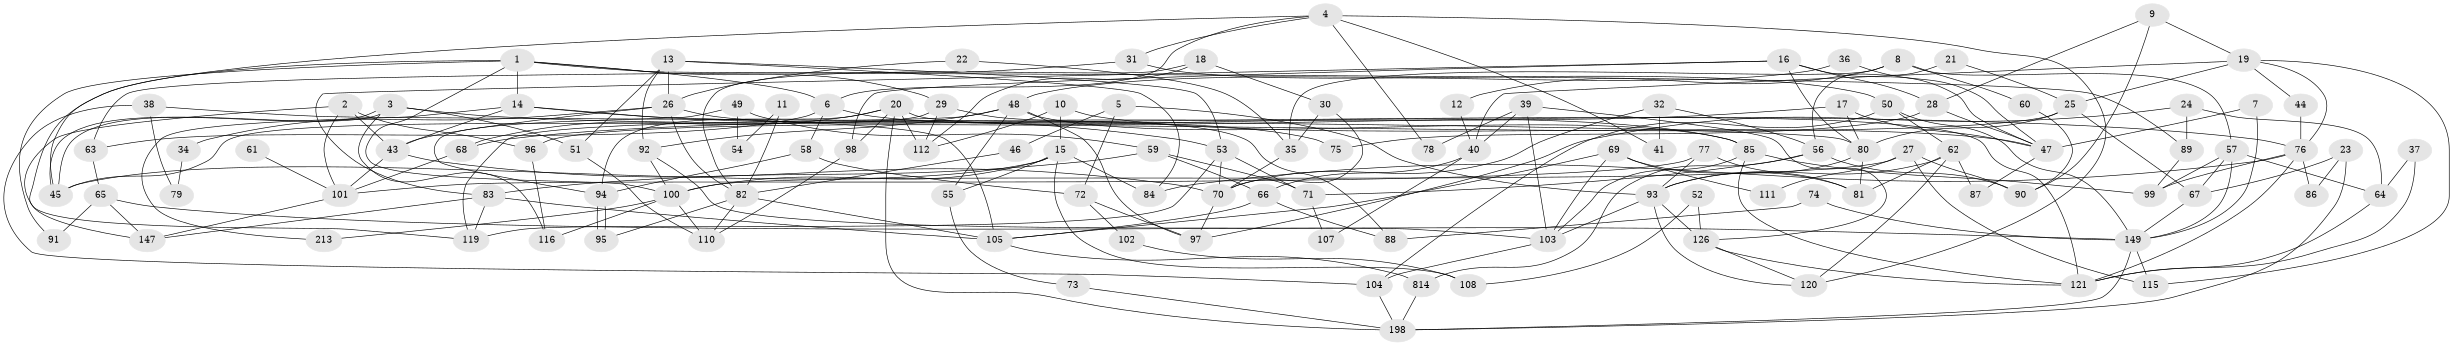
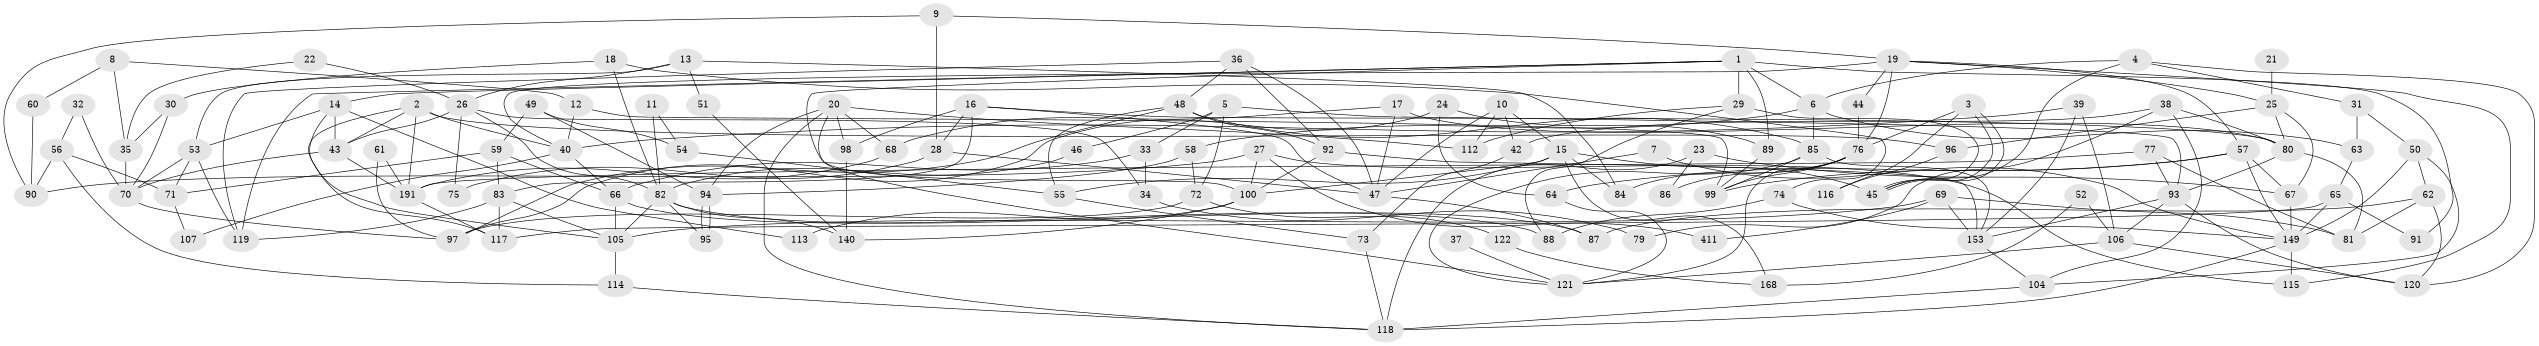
edge "8" -- "57": now "19" -- "57"
edge "18" -- "112": now "18" -- "74"
edge "21" -- "56": removed
edge "13" -- "92": now "36" -- "92"
edge "12" -- "99": added
edge "3" -- "51": removed
edge "48" -- "119": now "36" -- "119"
edge "2" -- "40": added
node "33": added
node "78": removed
node "42": added
node "41": removed
edge "54" -- "55": added
edge "62" -- "93": removed
edge "37" -- "64": removed
node "101": label "101" -> "191"
node "111": label "111" -> "411"
edge "100" -- "116": removed
edge "61" -- "97": added
edge "82" -- "87": added
node "147": label "147" -> "117"
node "213": label "213" -> "113"
node "110": label "110" -> "140"
node "102": label "102" -> "122"
node "103": label "103" -> "153"
node "126": label "126" -> "106"
node "814": label "814" -> "114"
node "108": label "108" -> "168"
node "198": label "198" -> "118"
